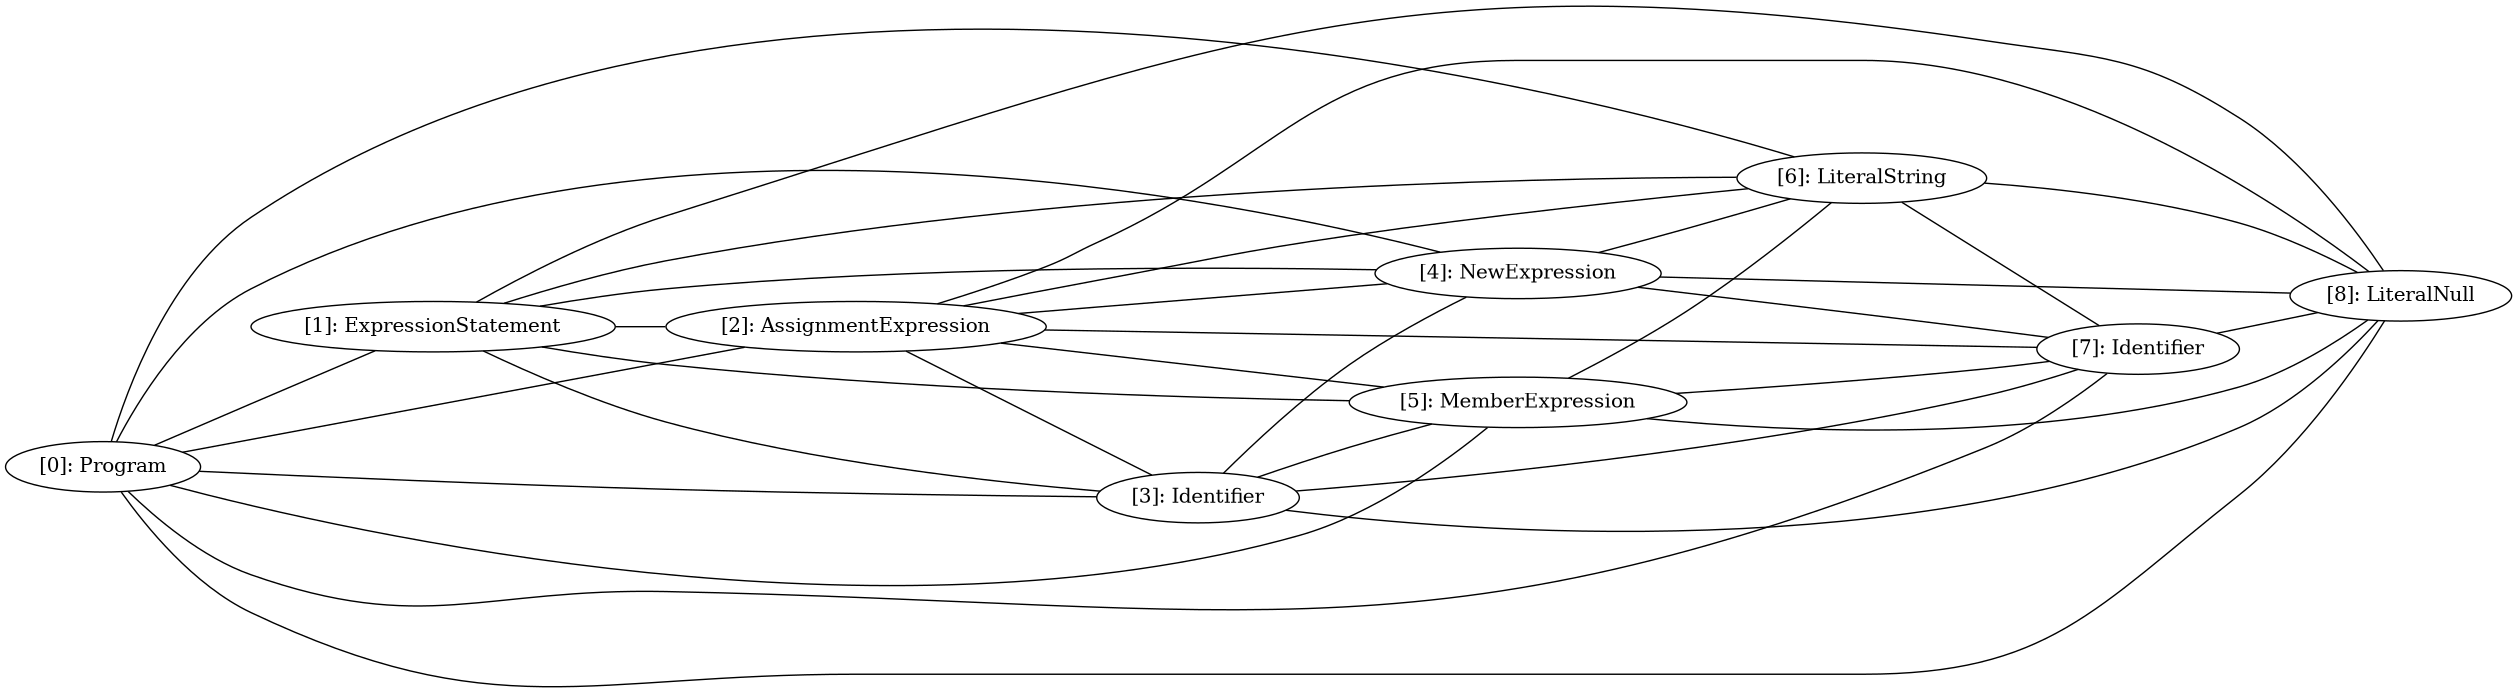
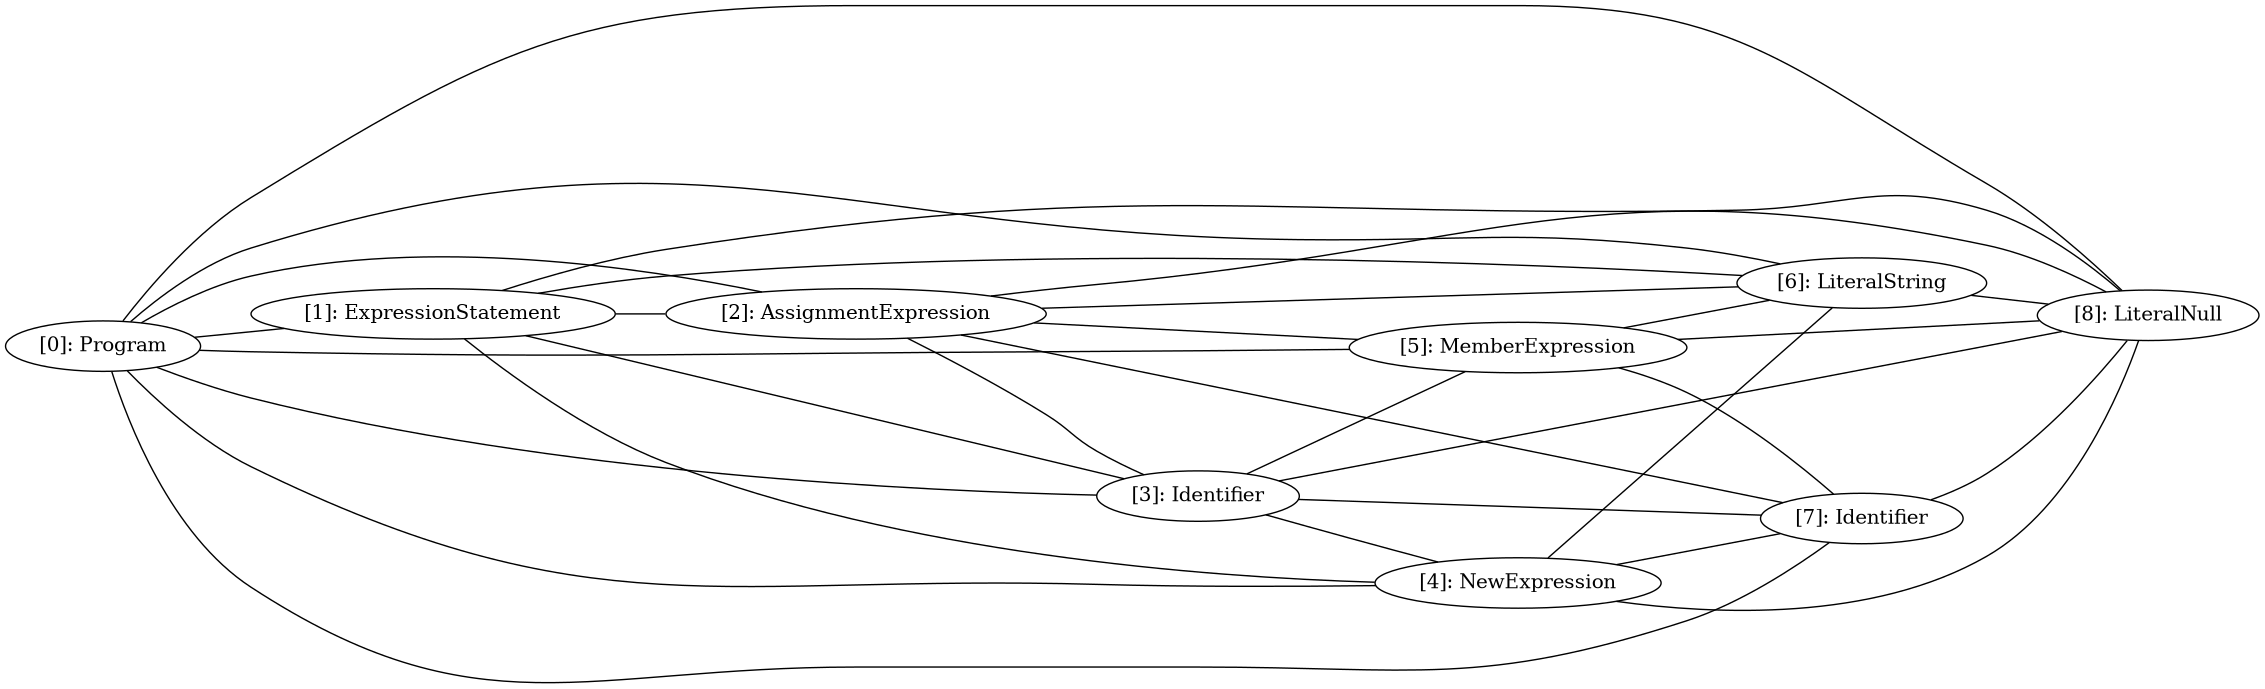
edge "[6]: LiteralString" -- "[7]: Identifier": removed
edge "[4]: NewExpression" -- "[2]: AssignmentExpression": removed
edge "[1]: ExpressionStatement" -- "[5]: MemberExpression": removed
